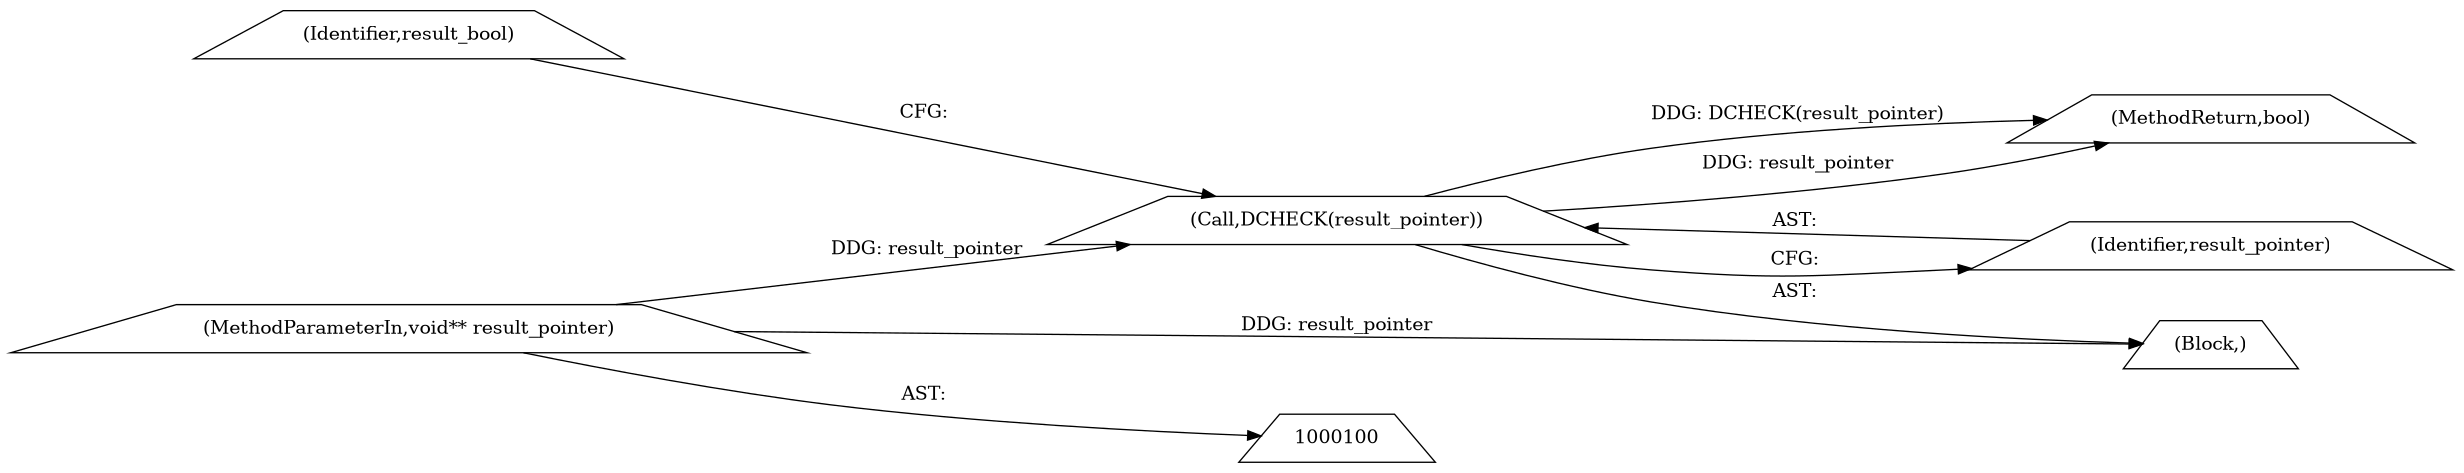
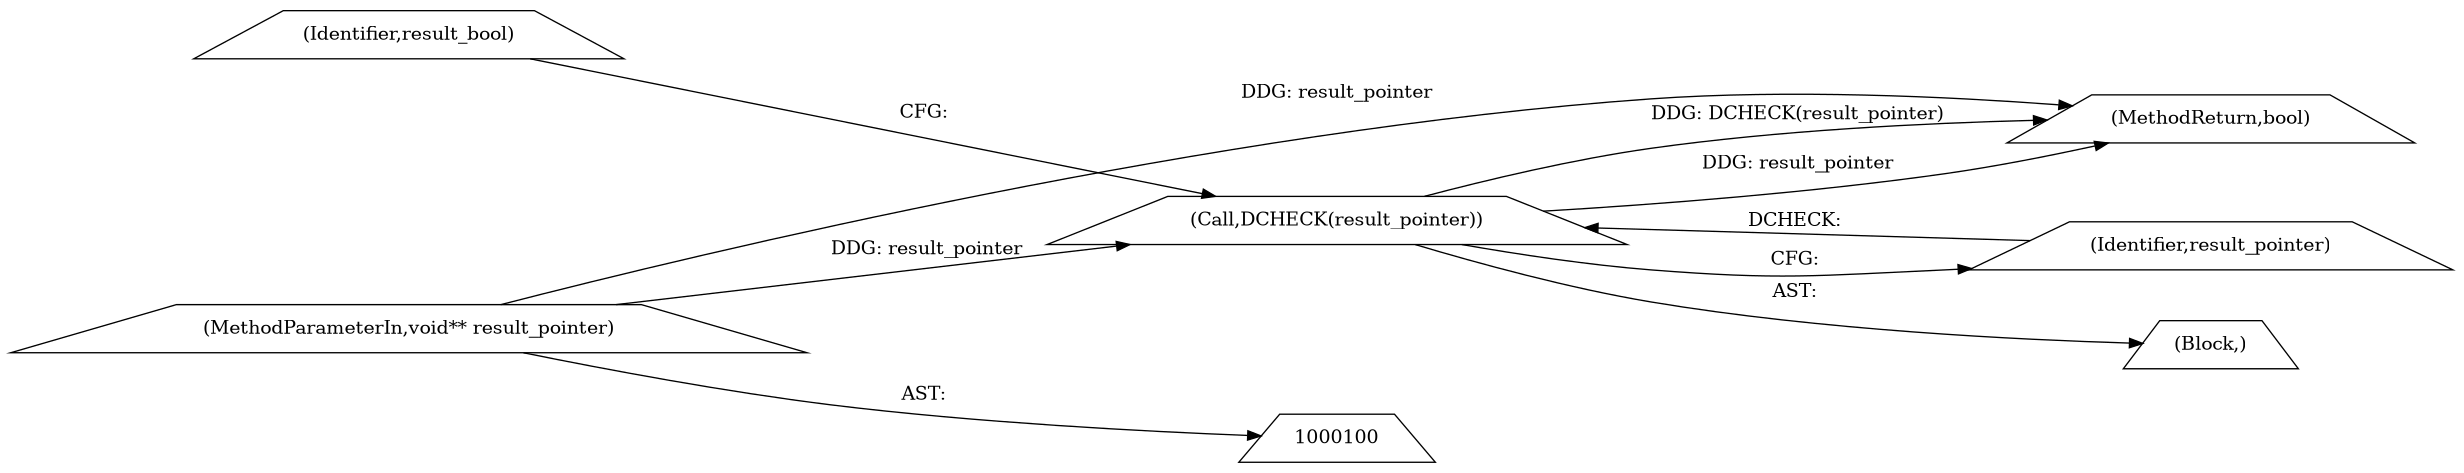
edge "(Identifier,result_pointer)" -> "(Call,DCHECK(result_pointer))": label "AST: " -> "DCHECK: "
edge "(MethodParameterIn,void** result_pointer)" -> "(Block,)": now "(MethodParameterIn,void** result_pointer)" -> "(MethodReturn,bool)"
